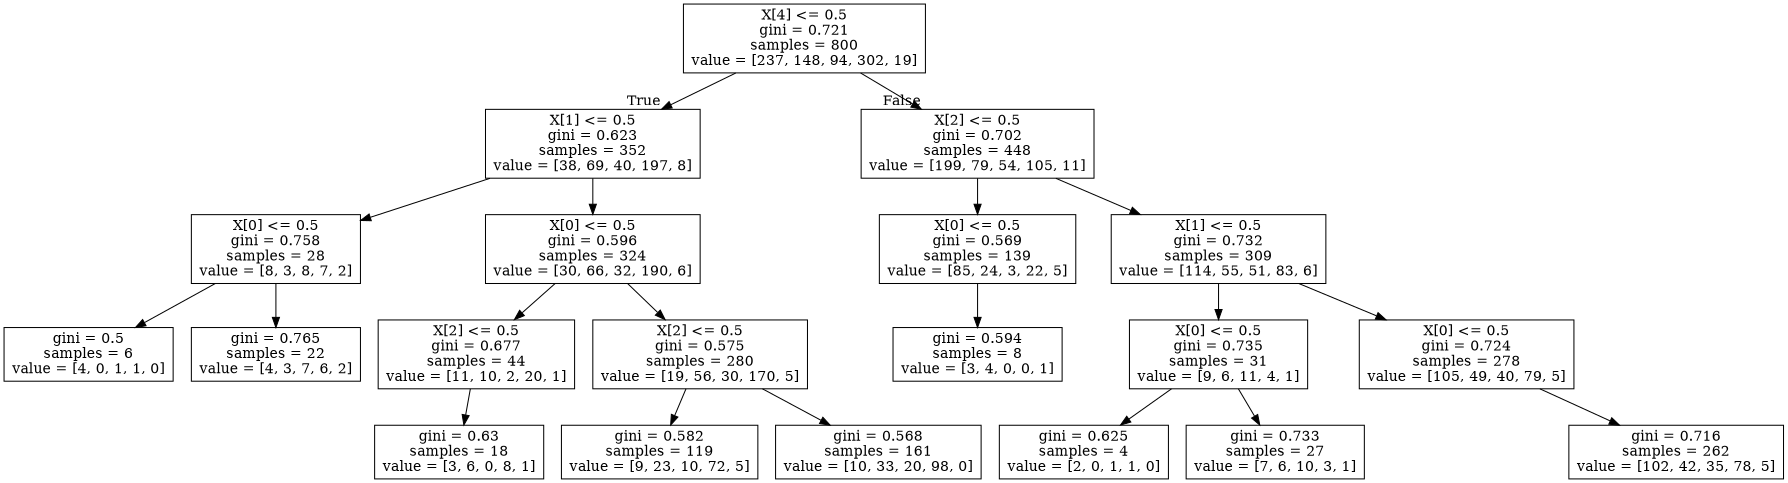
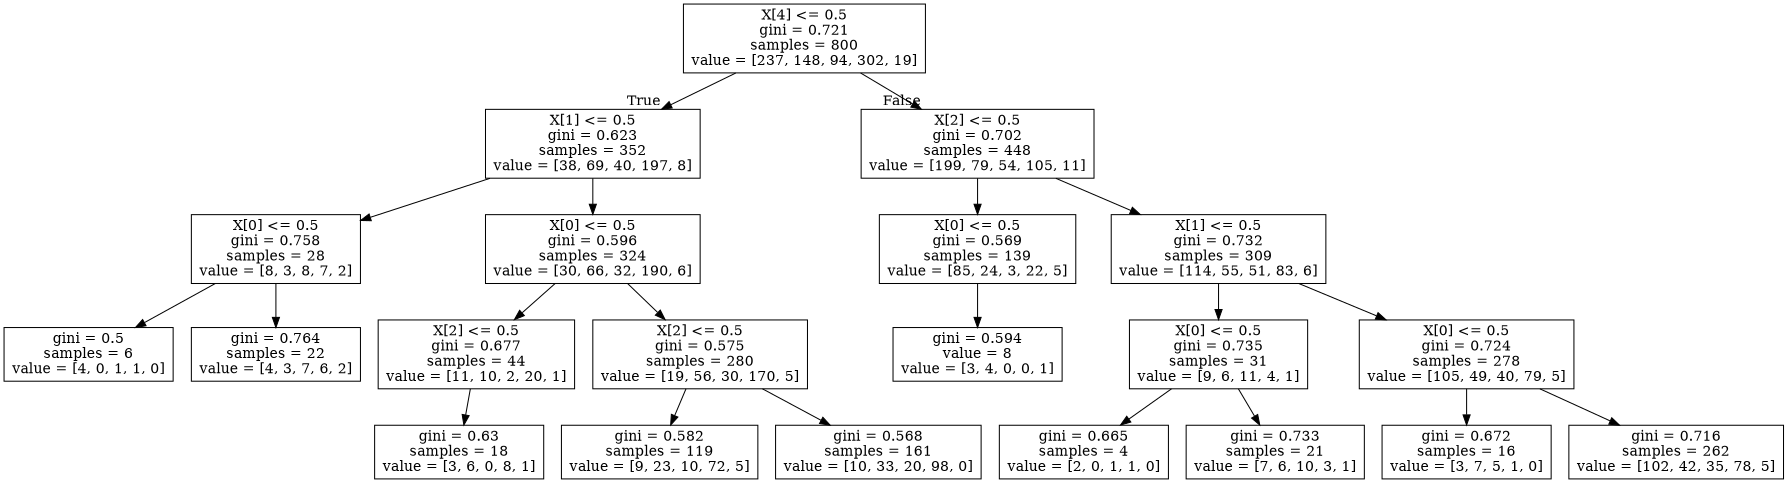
node "gini = 0.765 samples = 22 value = [4, 3, 7, 6, 2]": label "gini = 0.765 samples = 22 value = [4, 3, 7, 6, 2]" -> "gini = 0.764 samples = 22 value = [4, 3, 7, 6, 2]"
node "gini = 0.594 samples = 8 value = [3, 4, 0, 0, 1]": label "gini = 0.594 samples = 8 value = [3, 4, 0, 0, 1]" -> "gini = 0.594 value = 8 value = [3, 4, 0, 0, 1]"
node "gini = 0.625 samples = 4 value = [2, 0, 1, 1, 0]": label "gini = 0.625 samples = 4 value = [2, 0, 1, 1, 0]" -> "gini = 0.665 samples = 4 value = [2, 0, 1, 1, 0]"
node "gini = 0.733 samples = 27 value = [7, 6, 10, 3, 1]": label "gini = 0.733 samples = 27 value = [7, 6, 10, 3, 1]" -> "gini = 0.733 samples = 21 value = [7, 6, 10, 3, 1]"
node "gini = 0.672 samples = 16 value = [3, 7, 5, 1, 0]": added
